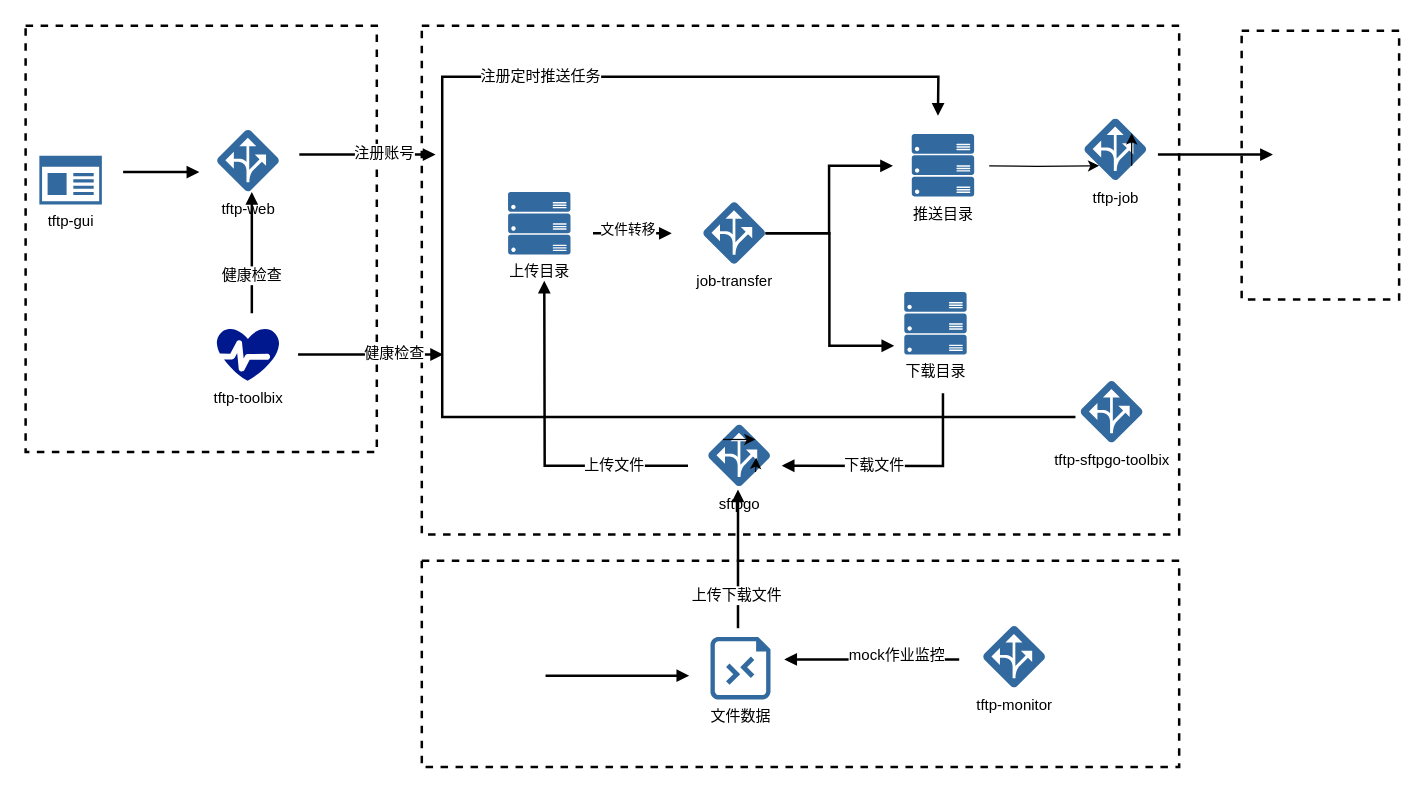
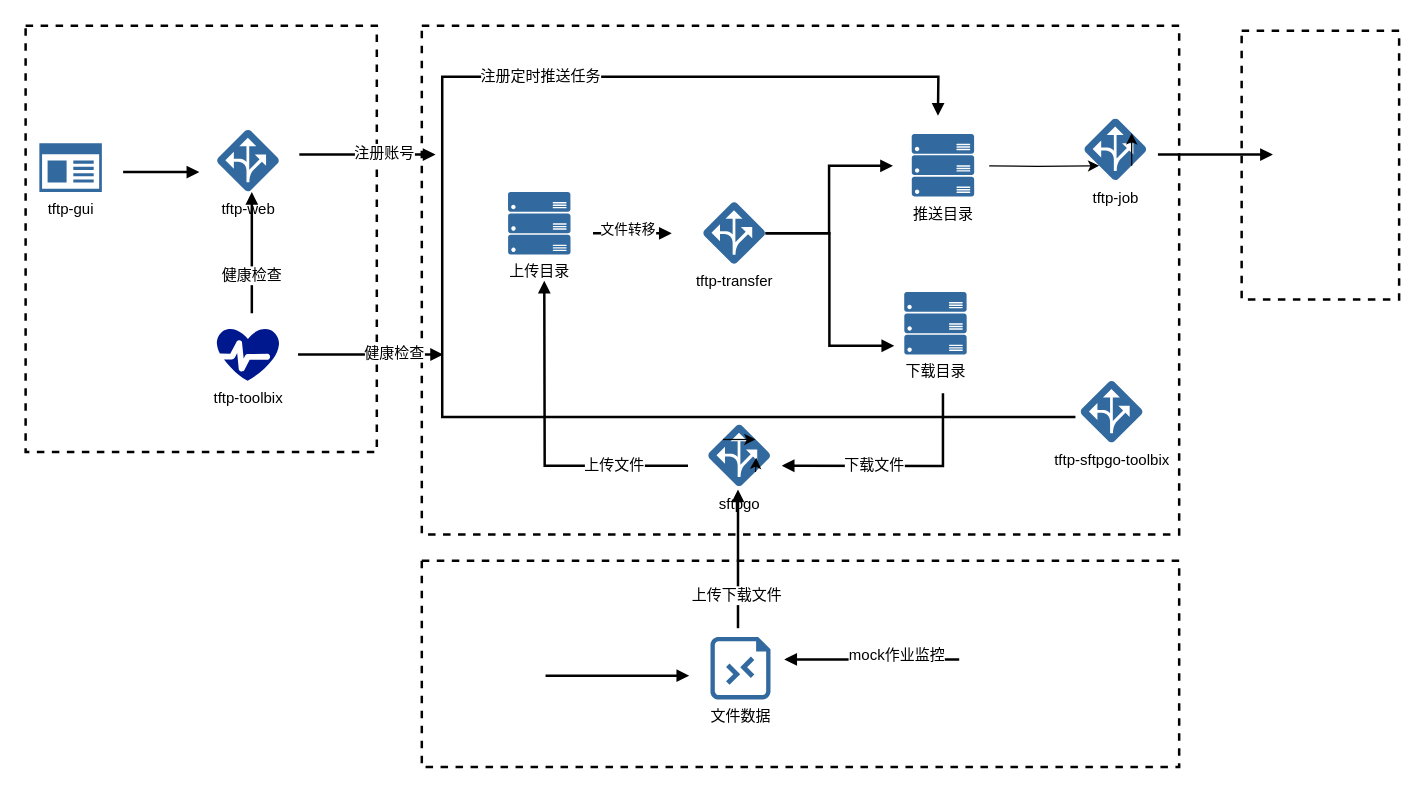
node "tftp-gui": moved (71, 180) -> (71, 168)
node "job-transfer": label "job-transfer" -> "tftp-transfer"
node "tftp-monitor": removed
